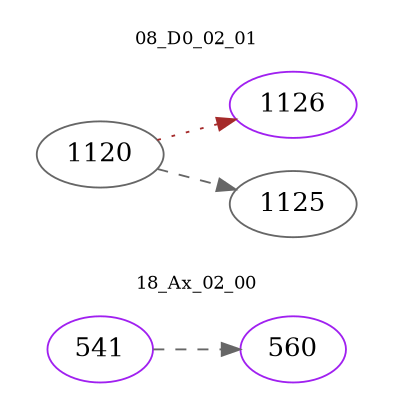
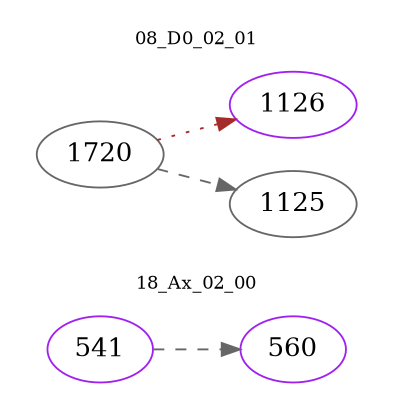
node "1120": label "1120" -> "1720"
